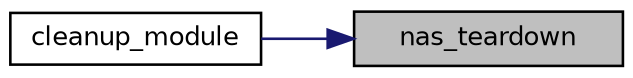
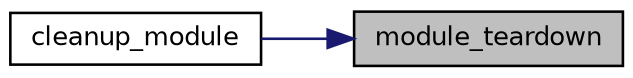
node "nas_teardown": label "nas_teardown" -> "module_teardown"
